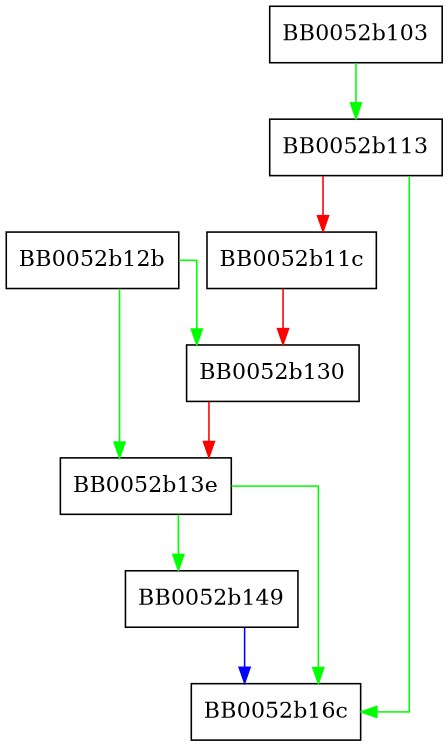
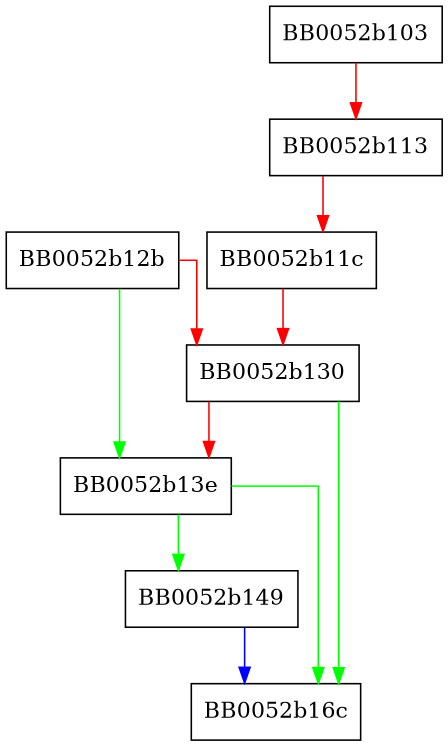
edge "BB0052b103" -> "BB0052b113": color green -> red
edge "BB0052b12b" -> "BB0052b130": color green -> red
edge "BB0052b113" -> "BB0052b16c": now "BB0052b130" -> "BB0052b16c"
